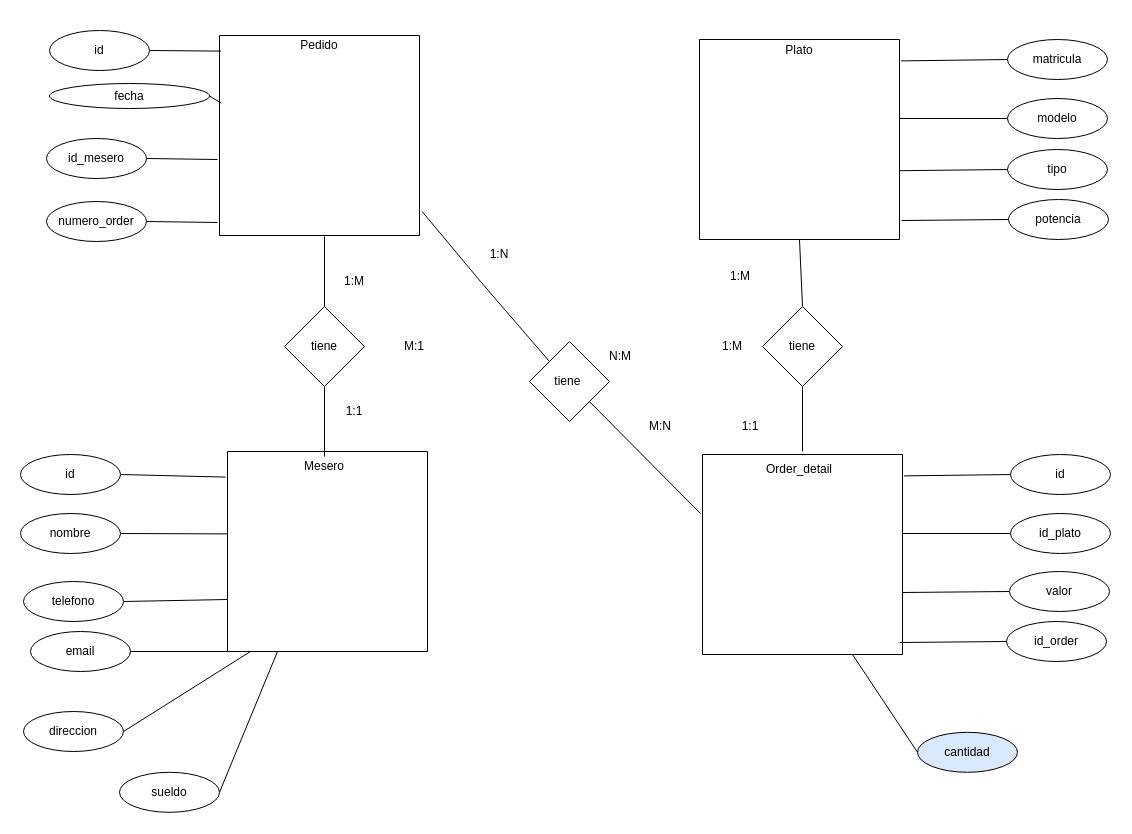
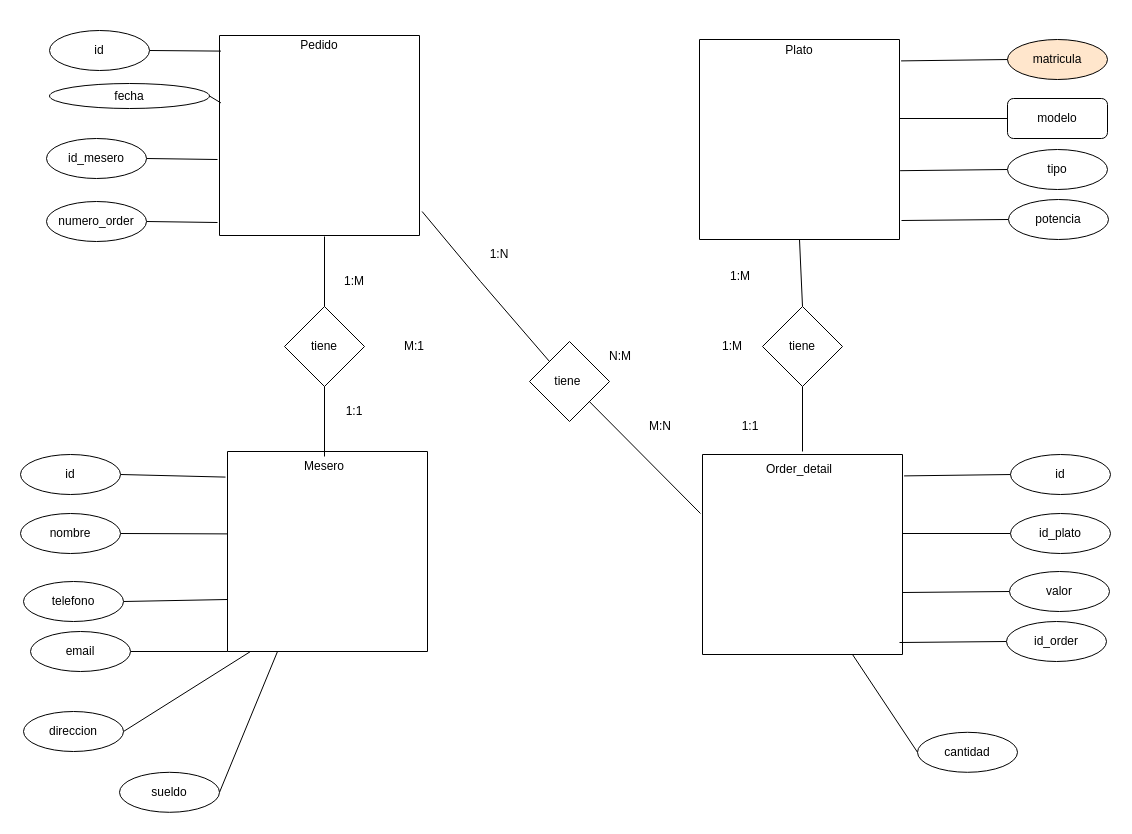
node "matricula": fillcolor #ffffff -> #ffe6cc
node "modelo": shape ellipse -> rounded rectangle
node "cantidad": fillcolor #dae8fc -> #ffffff
